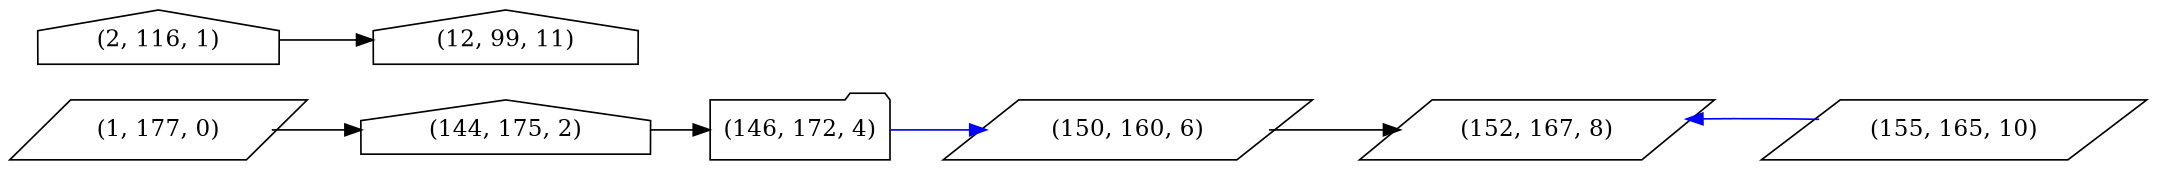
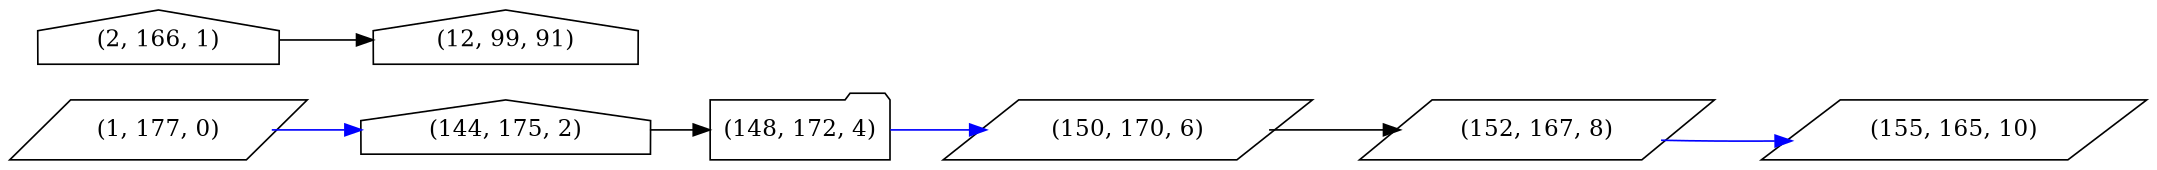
node "(2, 116, 1)": label "(2, 116, 1)" -> "(2, 166, 1)"
node "(12, 99, 11)": label "(12, 99, 11)" -> "(12, 99, 91)"
edge "(155, 165, 10)" -> "(152, 167, 8)": reversed
edge "(1, 177, 0)" -> "(144, 175, 2)": color black -> blue
node "(146, 172, 4)": label "(146, 172, 4)" -> "(148, 172, 4)"
node "(150, 160, 6)": label "(150, 160, 6)" -> "(150, 170, 6)"
